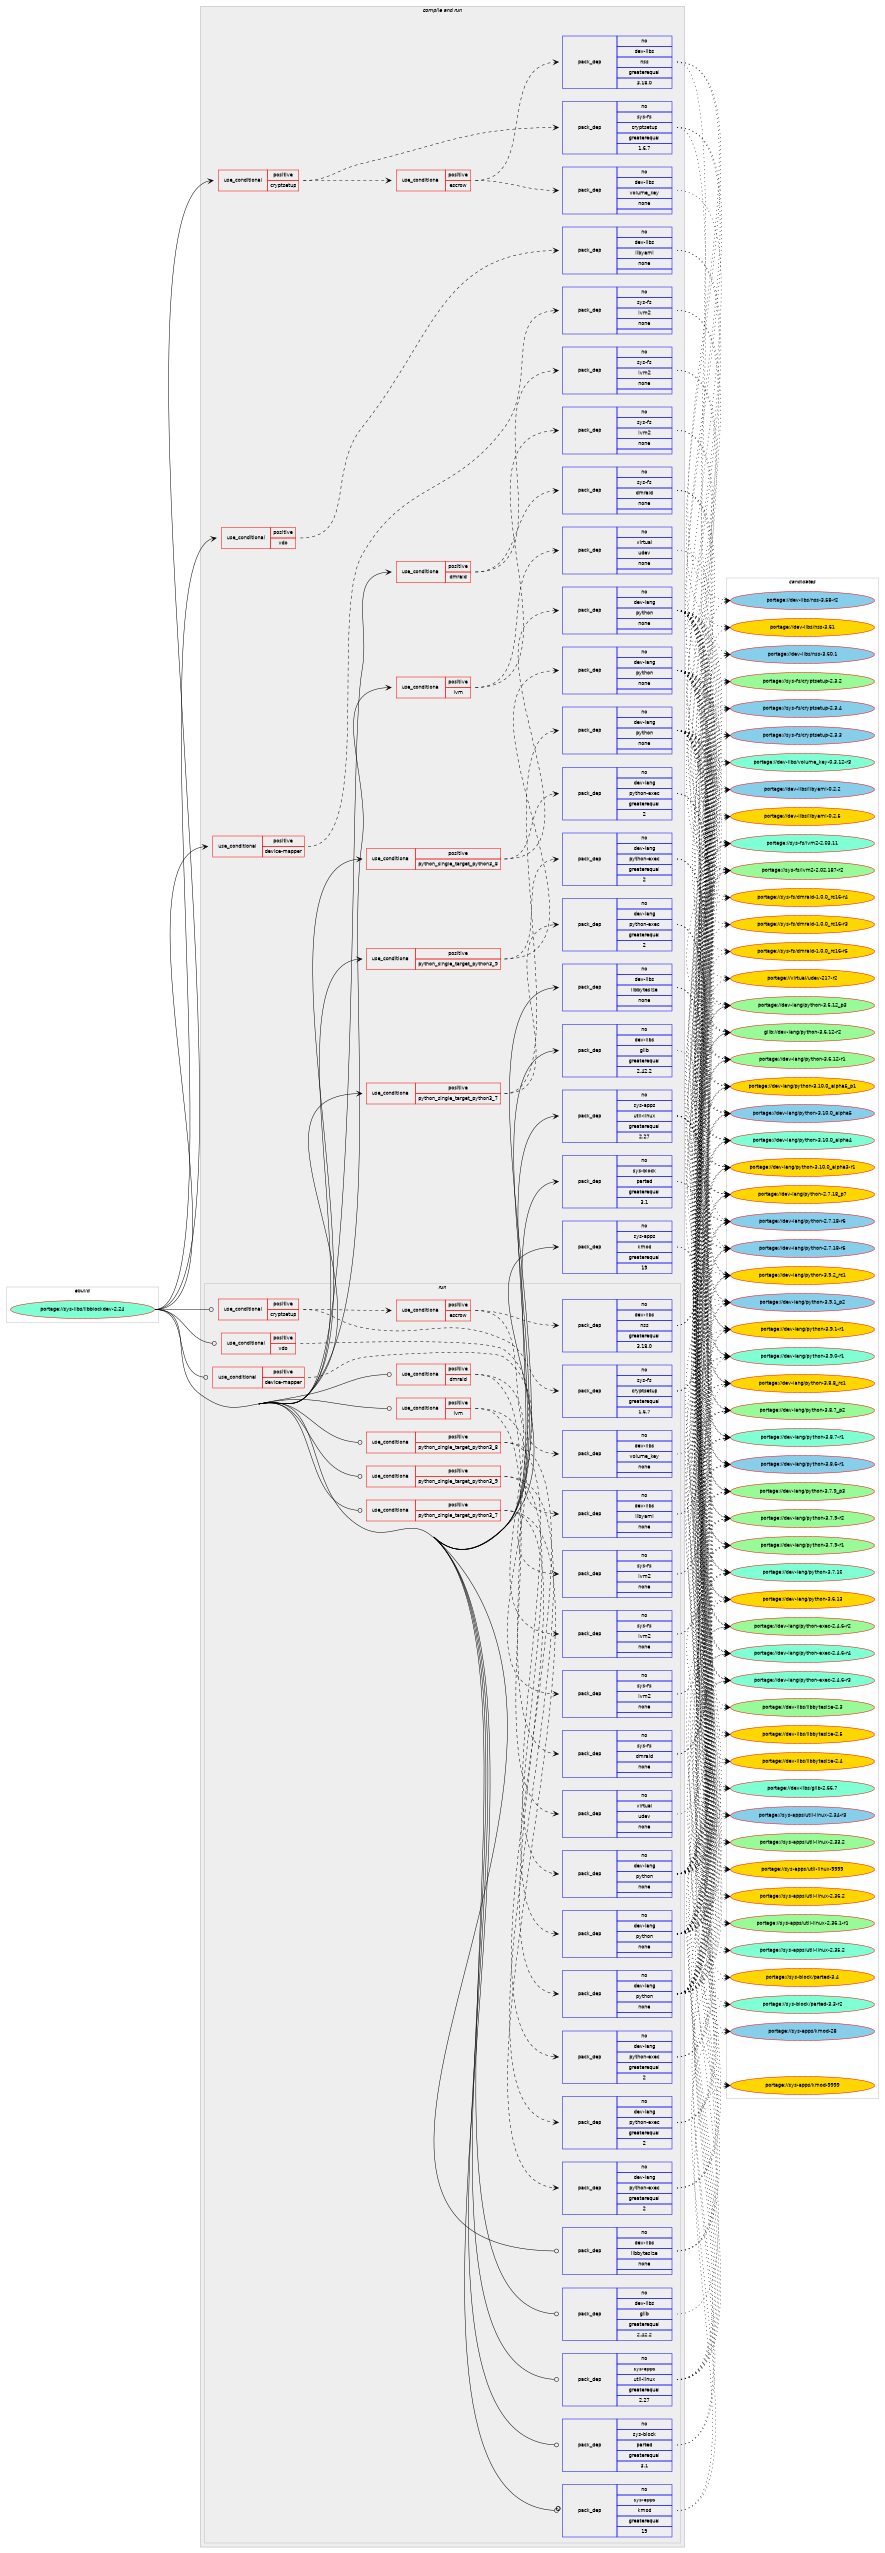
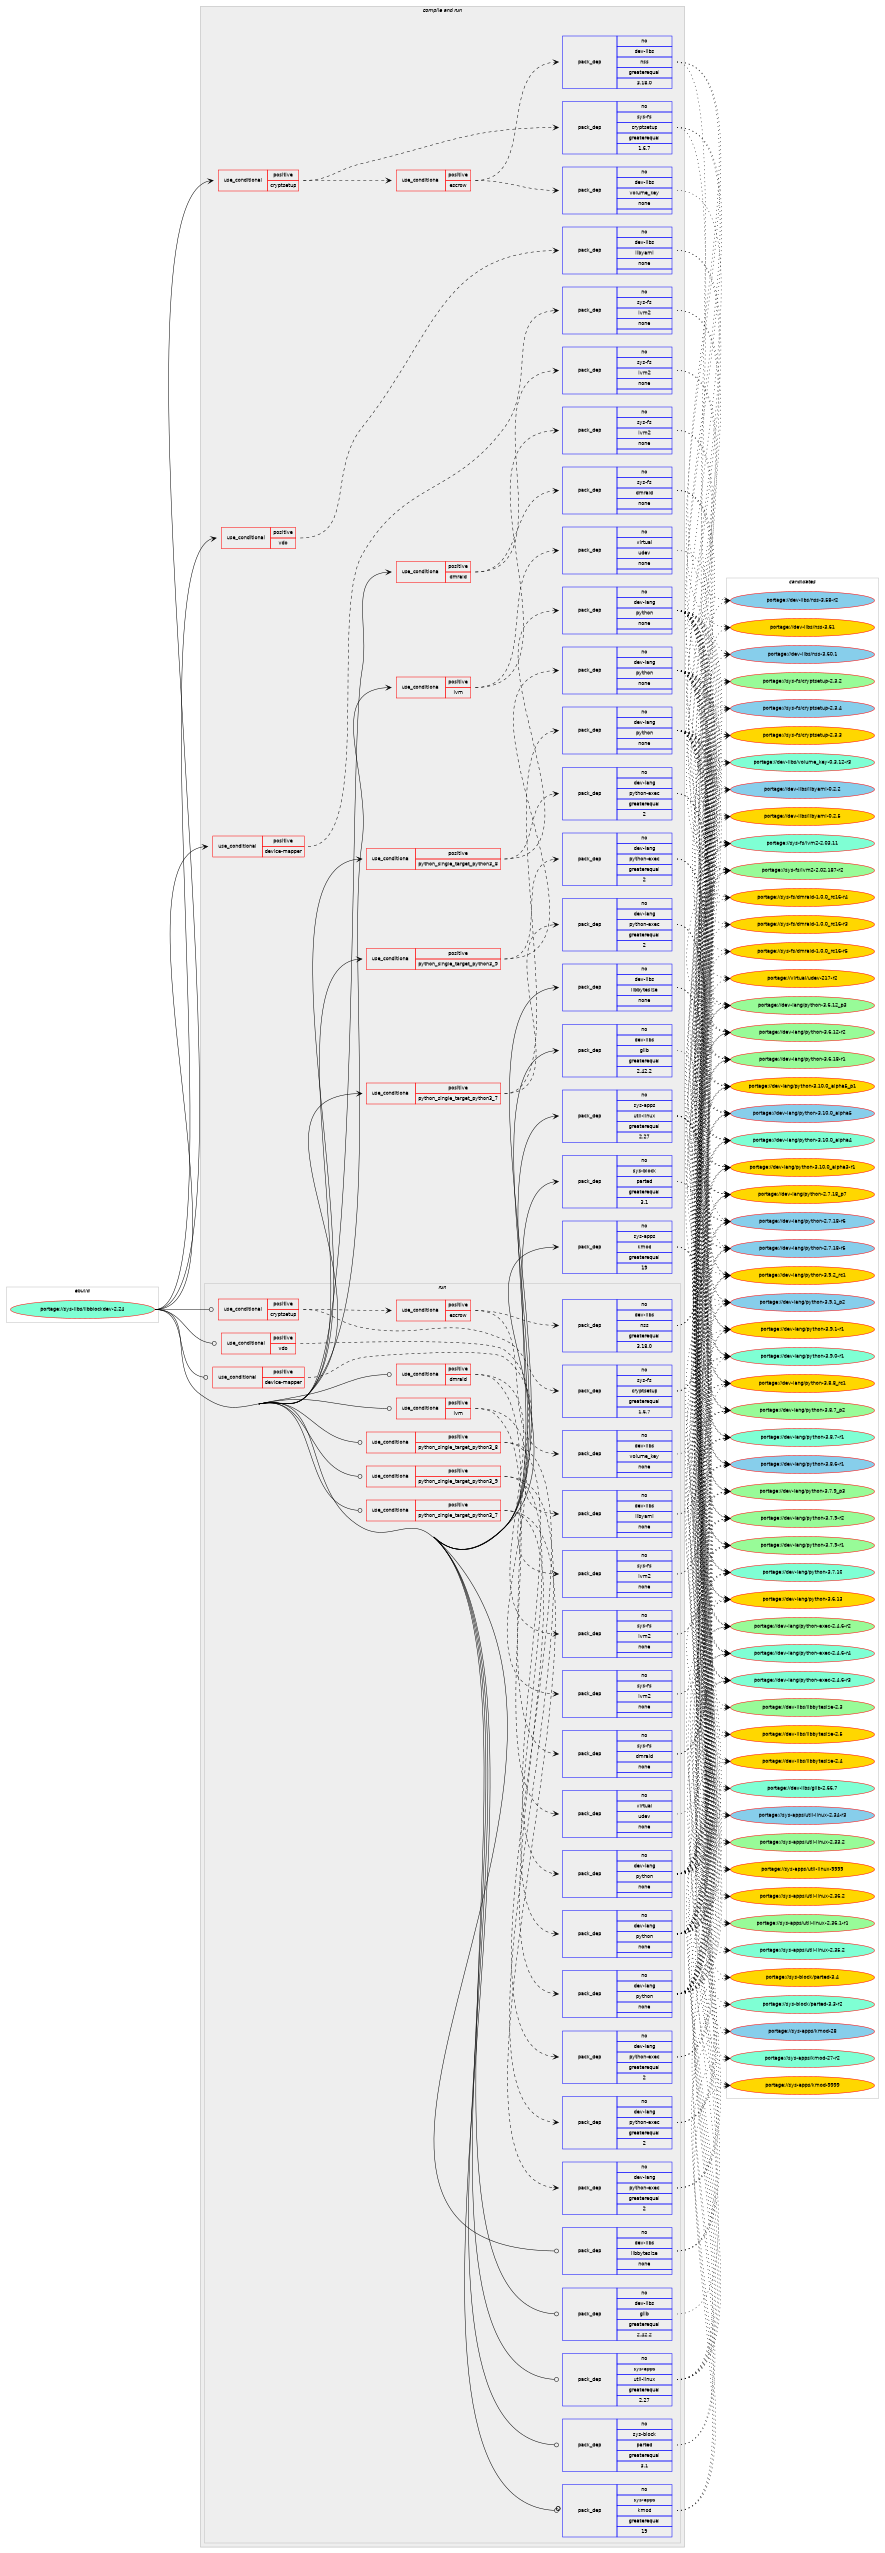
node "portage://sys-fs/cryptsetup-2.3.3": fillcolor skyblue -> gold
node "glib://dev-lang/python-3.6.12-r2": label "glib://dev-lang/python-3.6.12-r2" -> "portage://dev-lang/python-3.6.12-r2"
node "portage://dev-lang/python-3.6.12-r1": label "portage://dev-lang/python-3.6.12-r1" -> "portage://dev-lang/python-3.6.18-r1"
node "portage://sys-apps/kmod-27-r2": added
